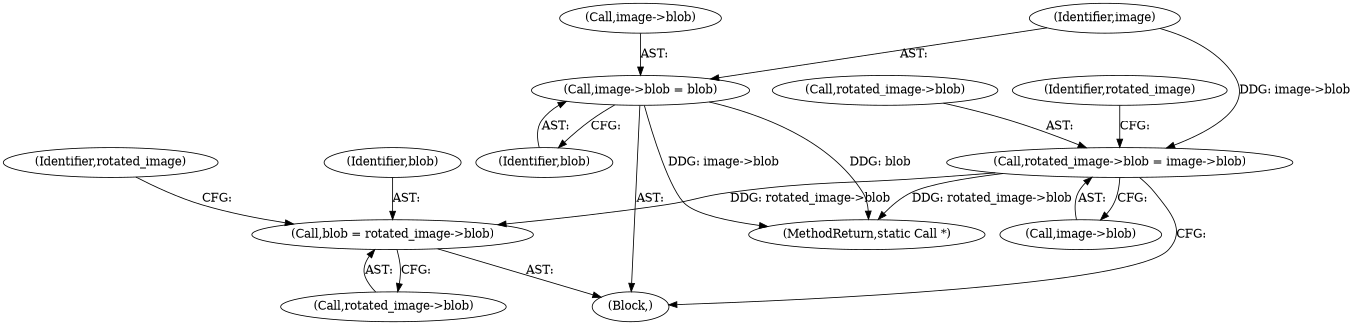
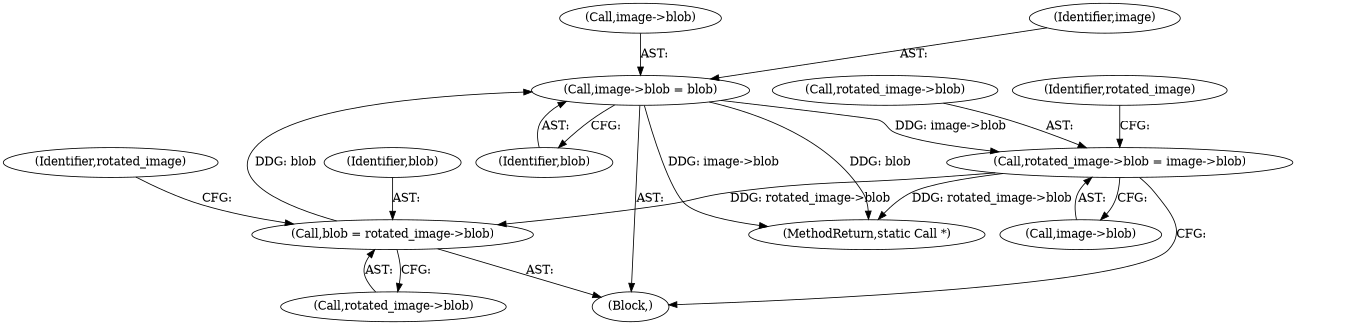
edge "(Identifier,image)" -> "(Call,rotated_image->blob = image->blob)": now "(Call,image->blob = blob)" -> "(Call,rotated_image->blob = image->blob)"
edge "(Call,blob = rotated_image->blob)" -> "(Call,image->blob = blob)": added, label "DDG: blob"
